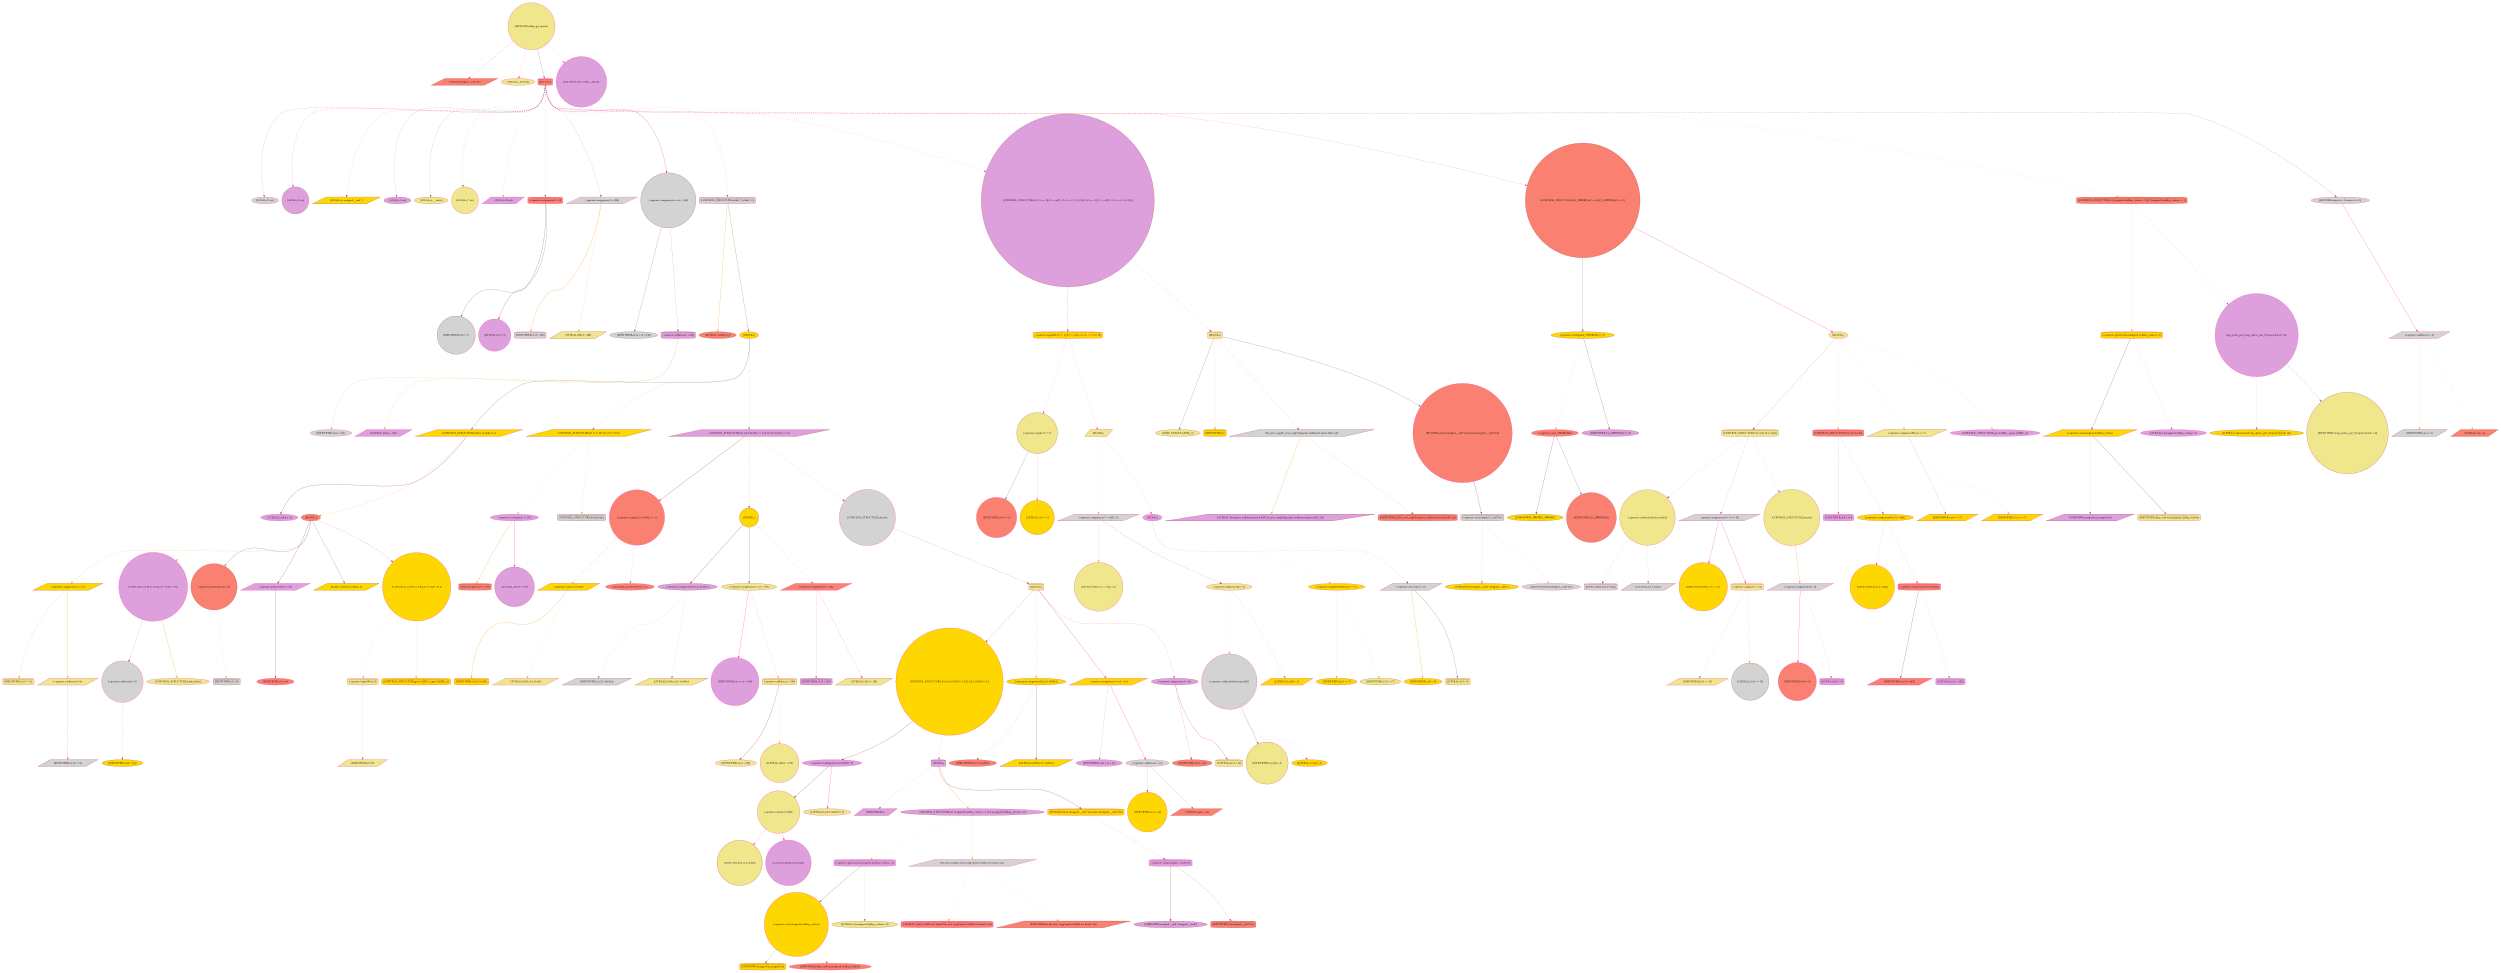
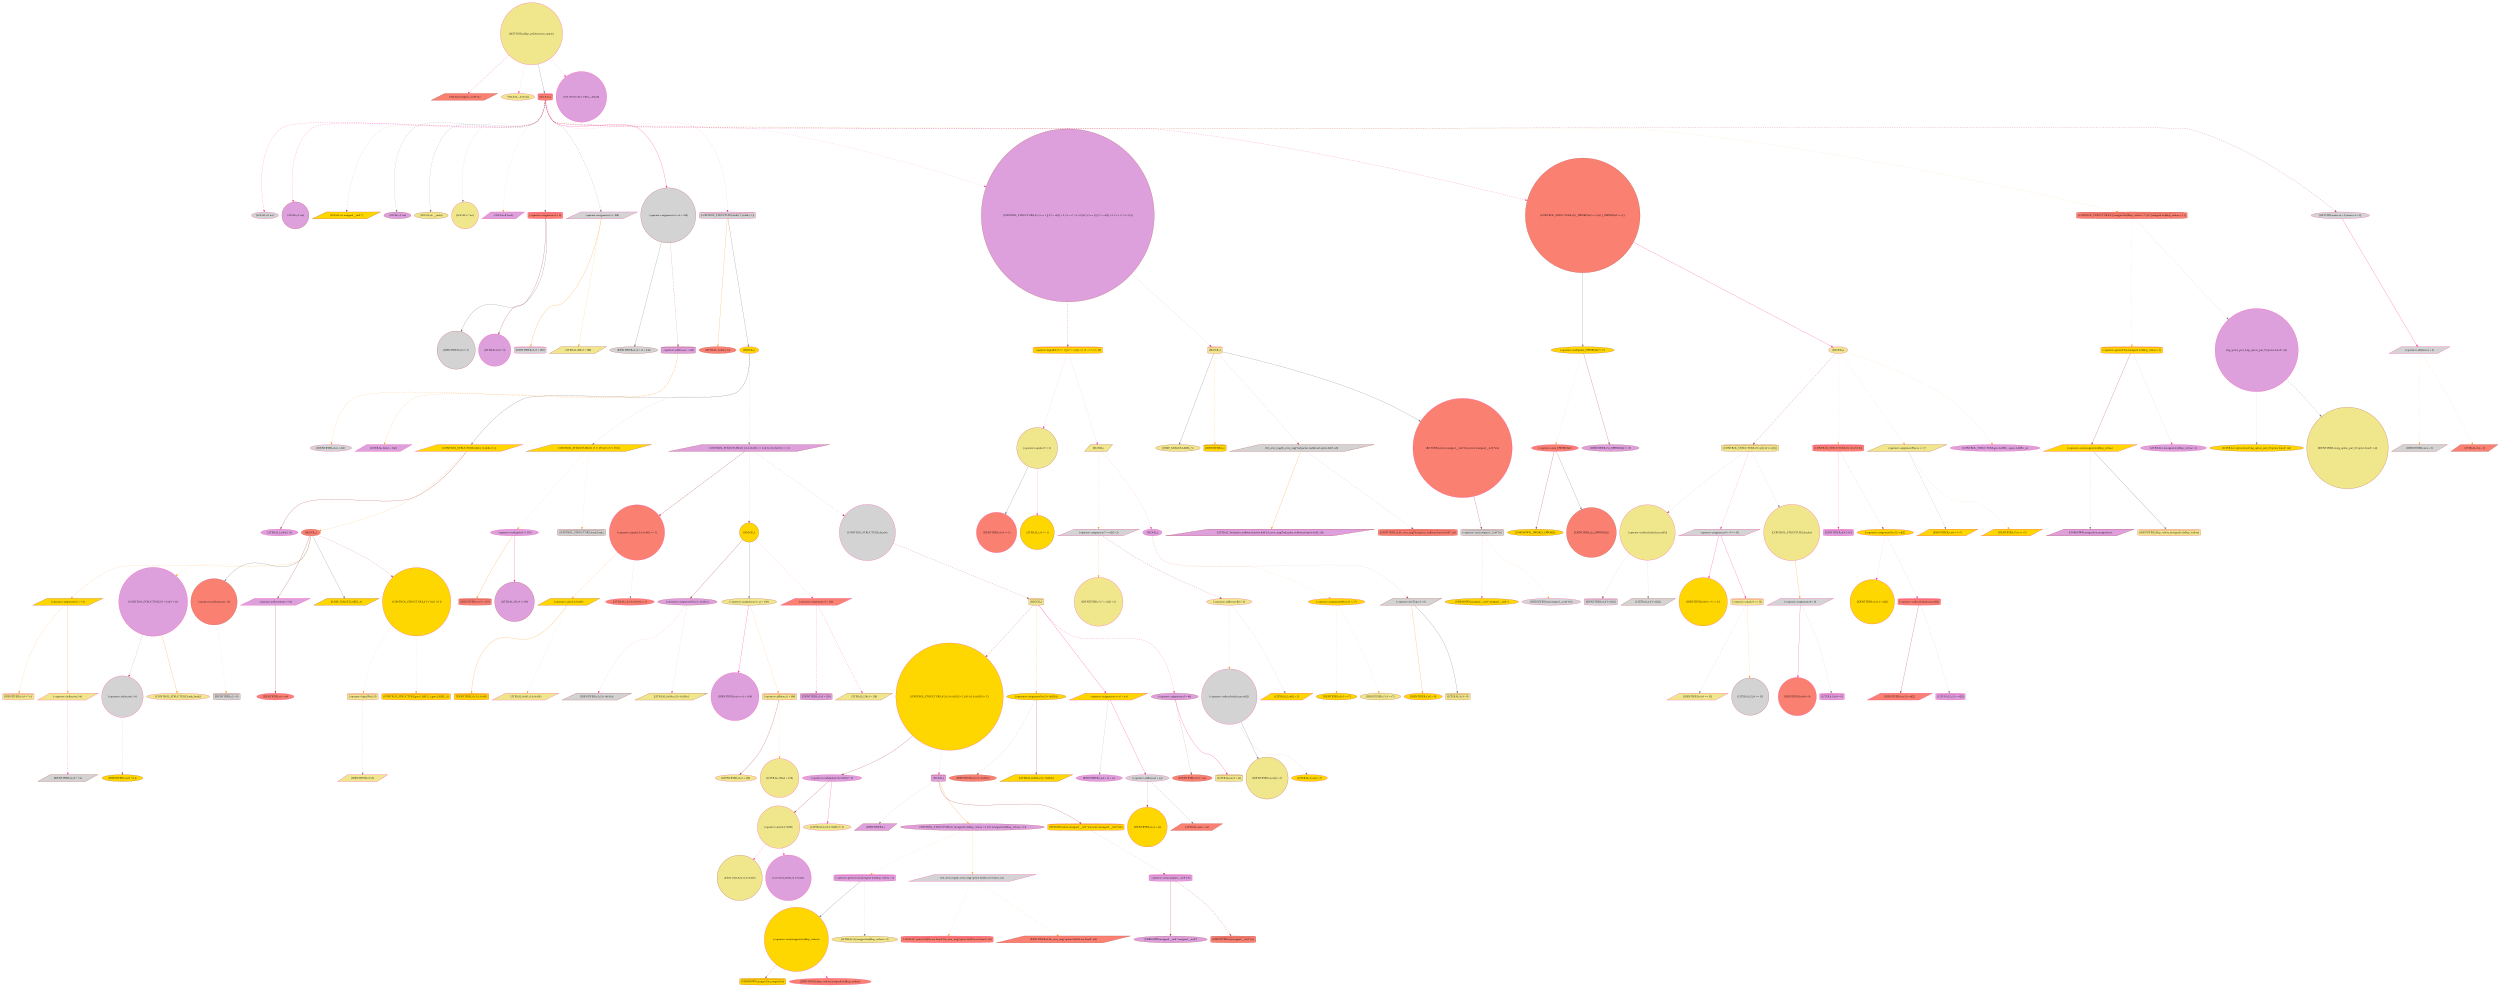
node "(METHOD,udhcp_get_option)": label "(METHOD,udhcp_get_option)" -> "(METHOD,udhcp_preDecrement_option)"
